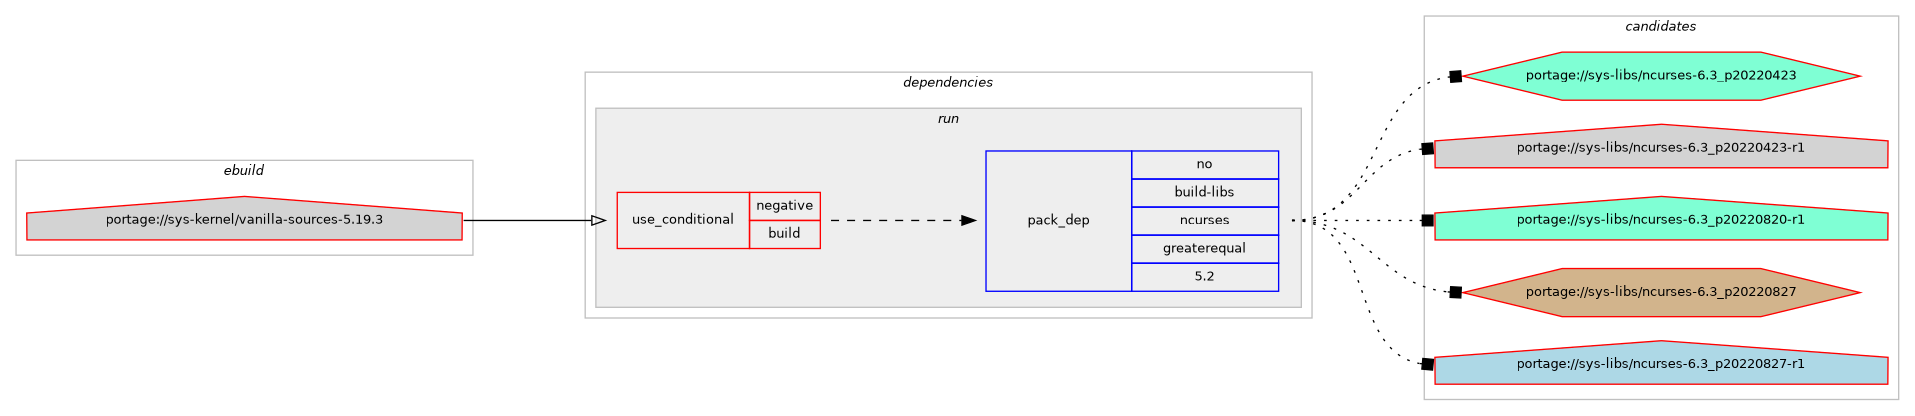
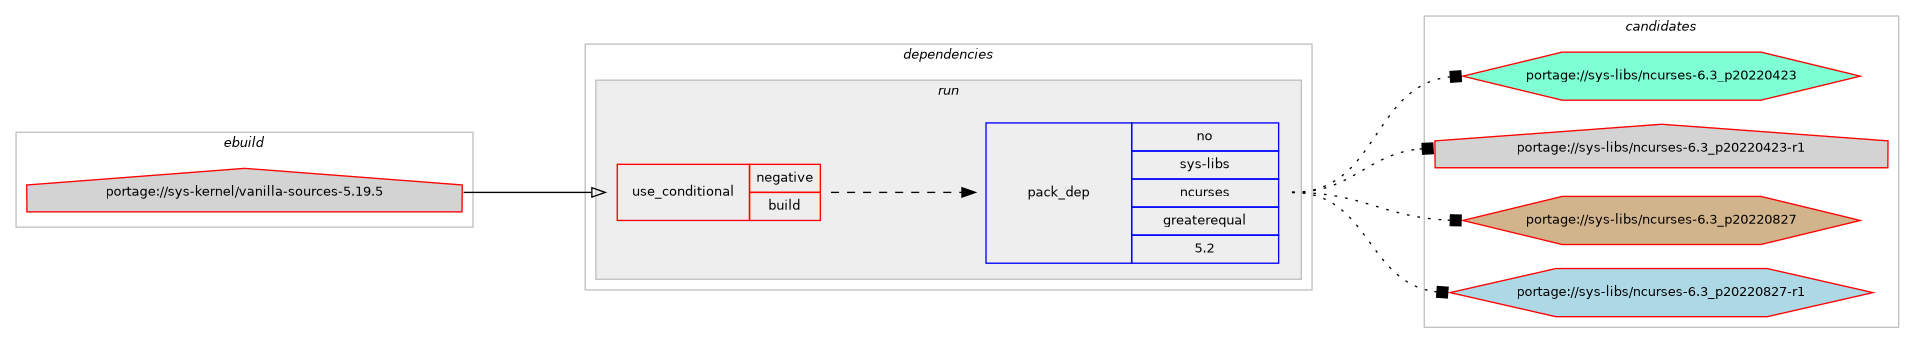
node "pack_dep": text "build-libs" -> "sys-libs"
node "portage://sys-kernel/vanilla-sources-5.19.3": label "portage://sys-kernel/vanilla-sources-5.19.3" -> "portage://sys-kernel/vanilla-sources-5.19.5"
node "portage://sys-libs/ncurses-6.3_p20220820-r1": removed
node "portage://sys-libs/ncurses-6.3_p20220827-r1": shape house -> hexagon
